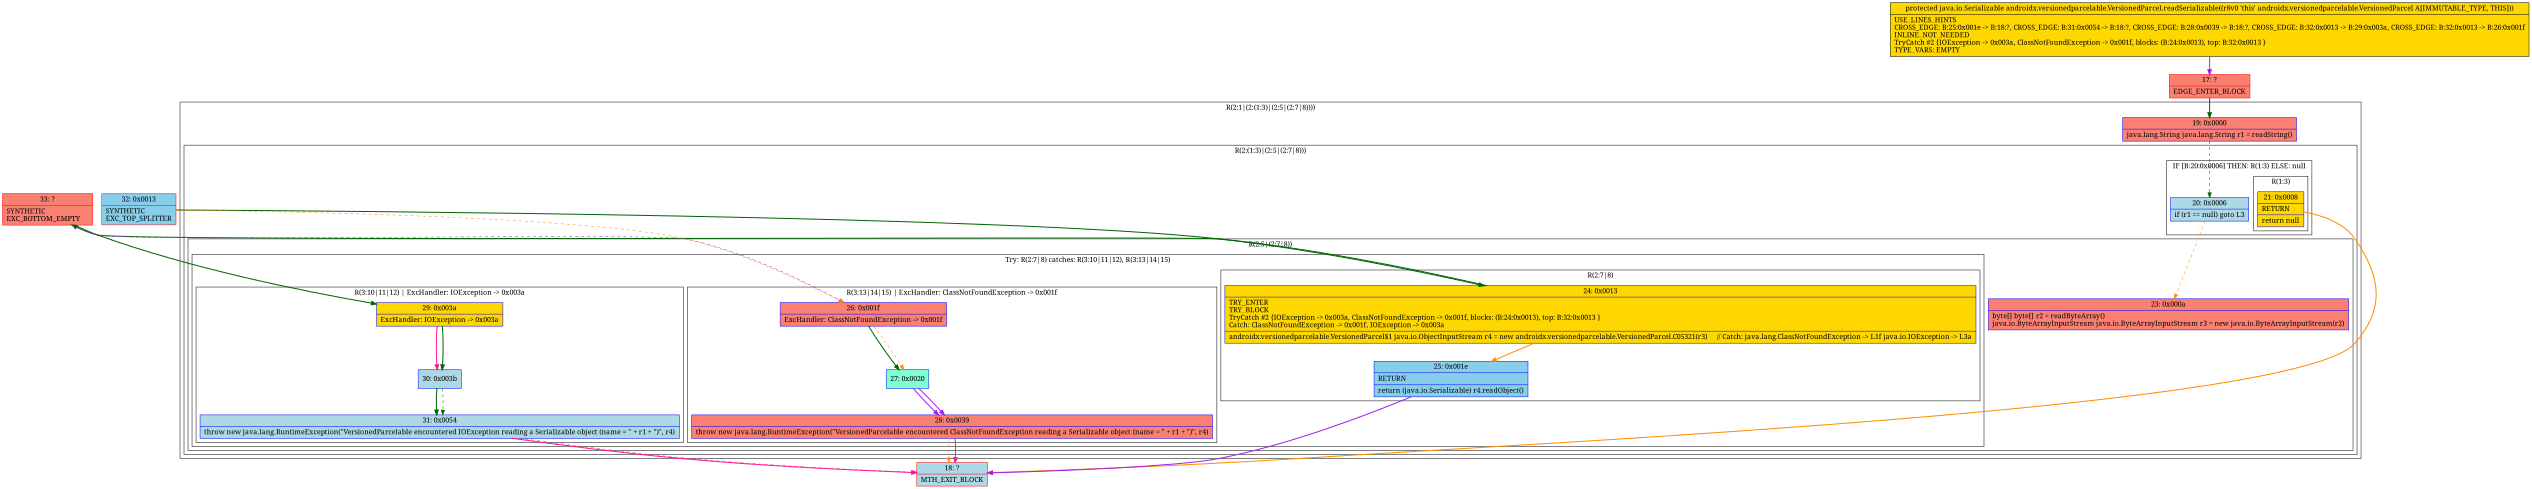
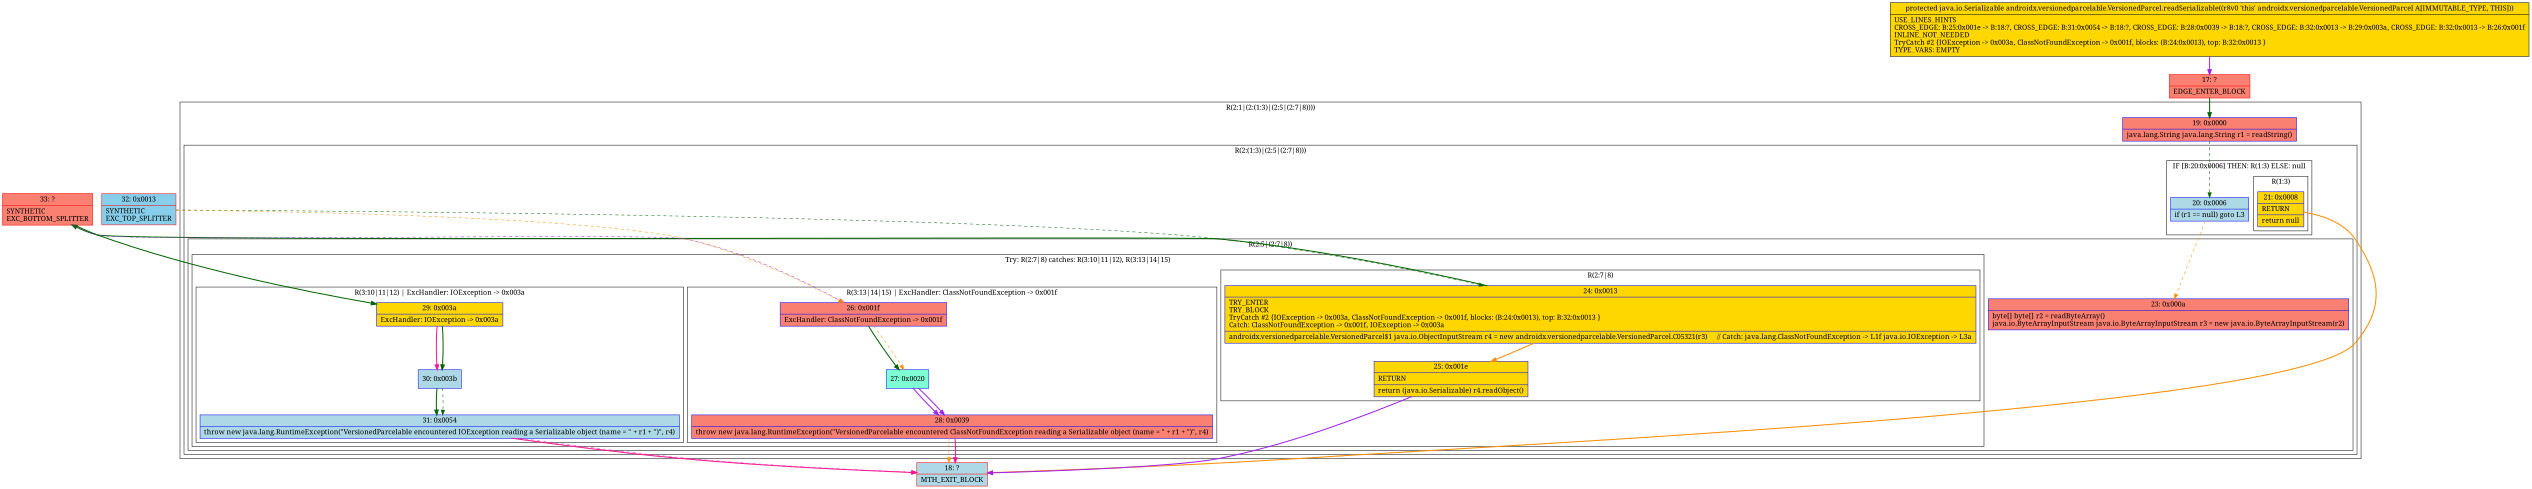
node "33: ?": text "EXC_BOTTOM_EMPTY" -> "EXC_BOTTOM_SPLITTER"
edge "32: 0x0013" -> "24: 0x0013": style bold -> dashed
node "25: 0x001e": fillcolor skyblue -> gold
